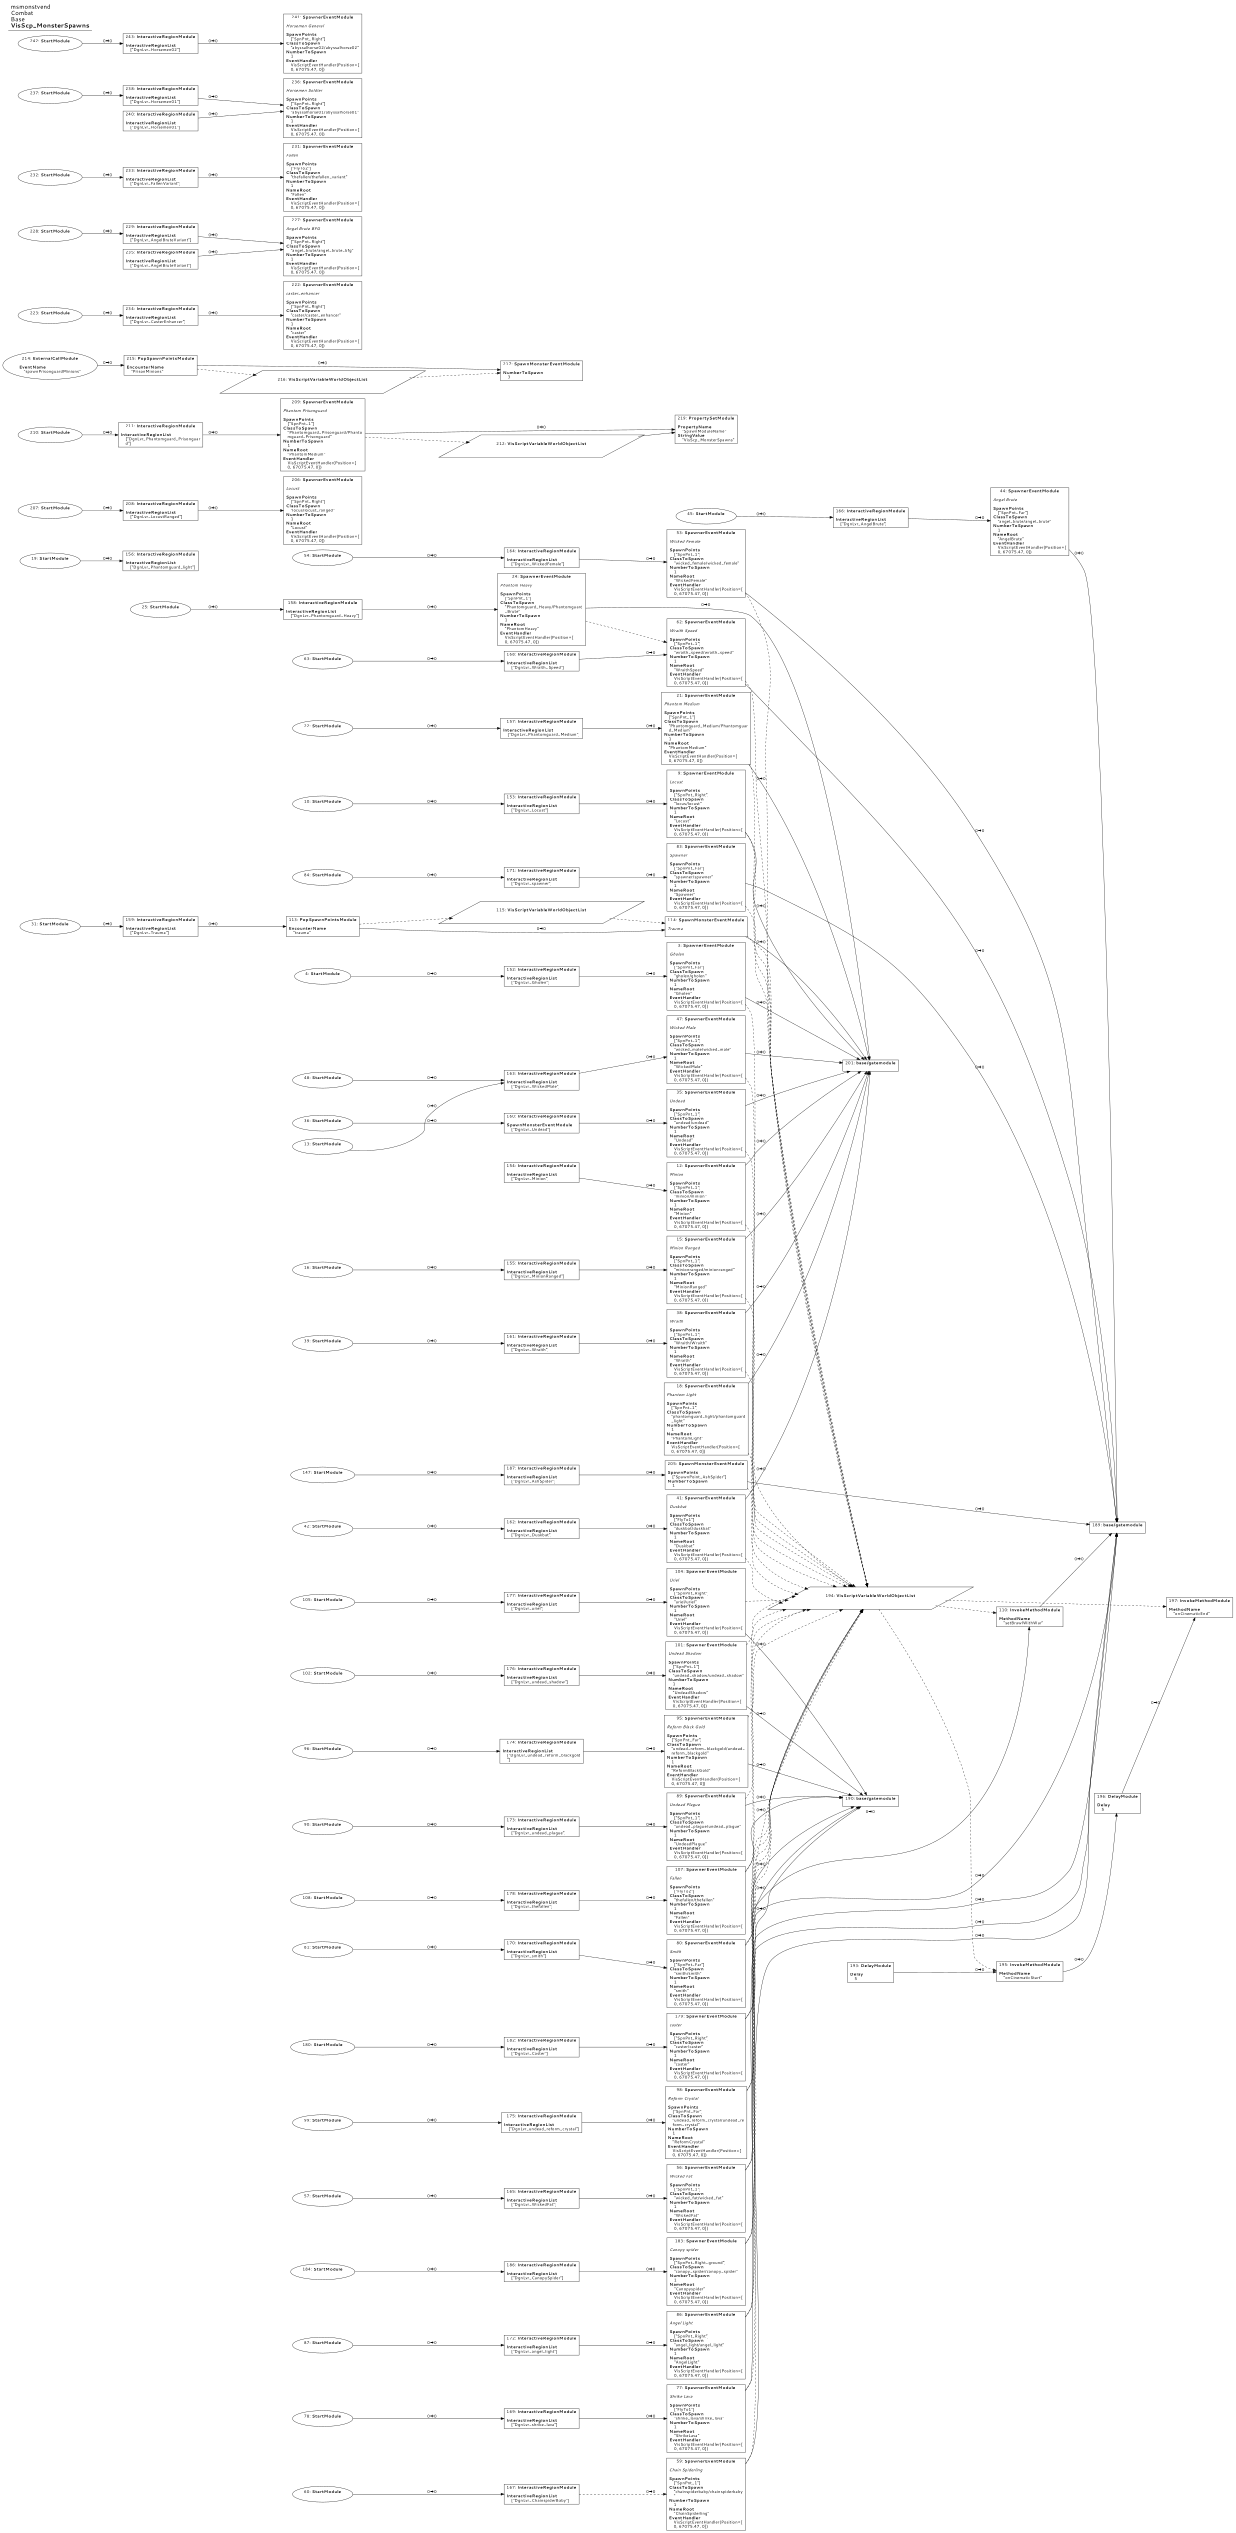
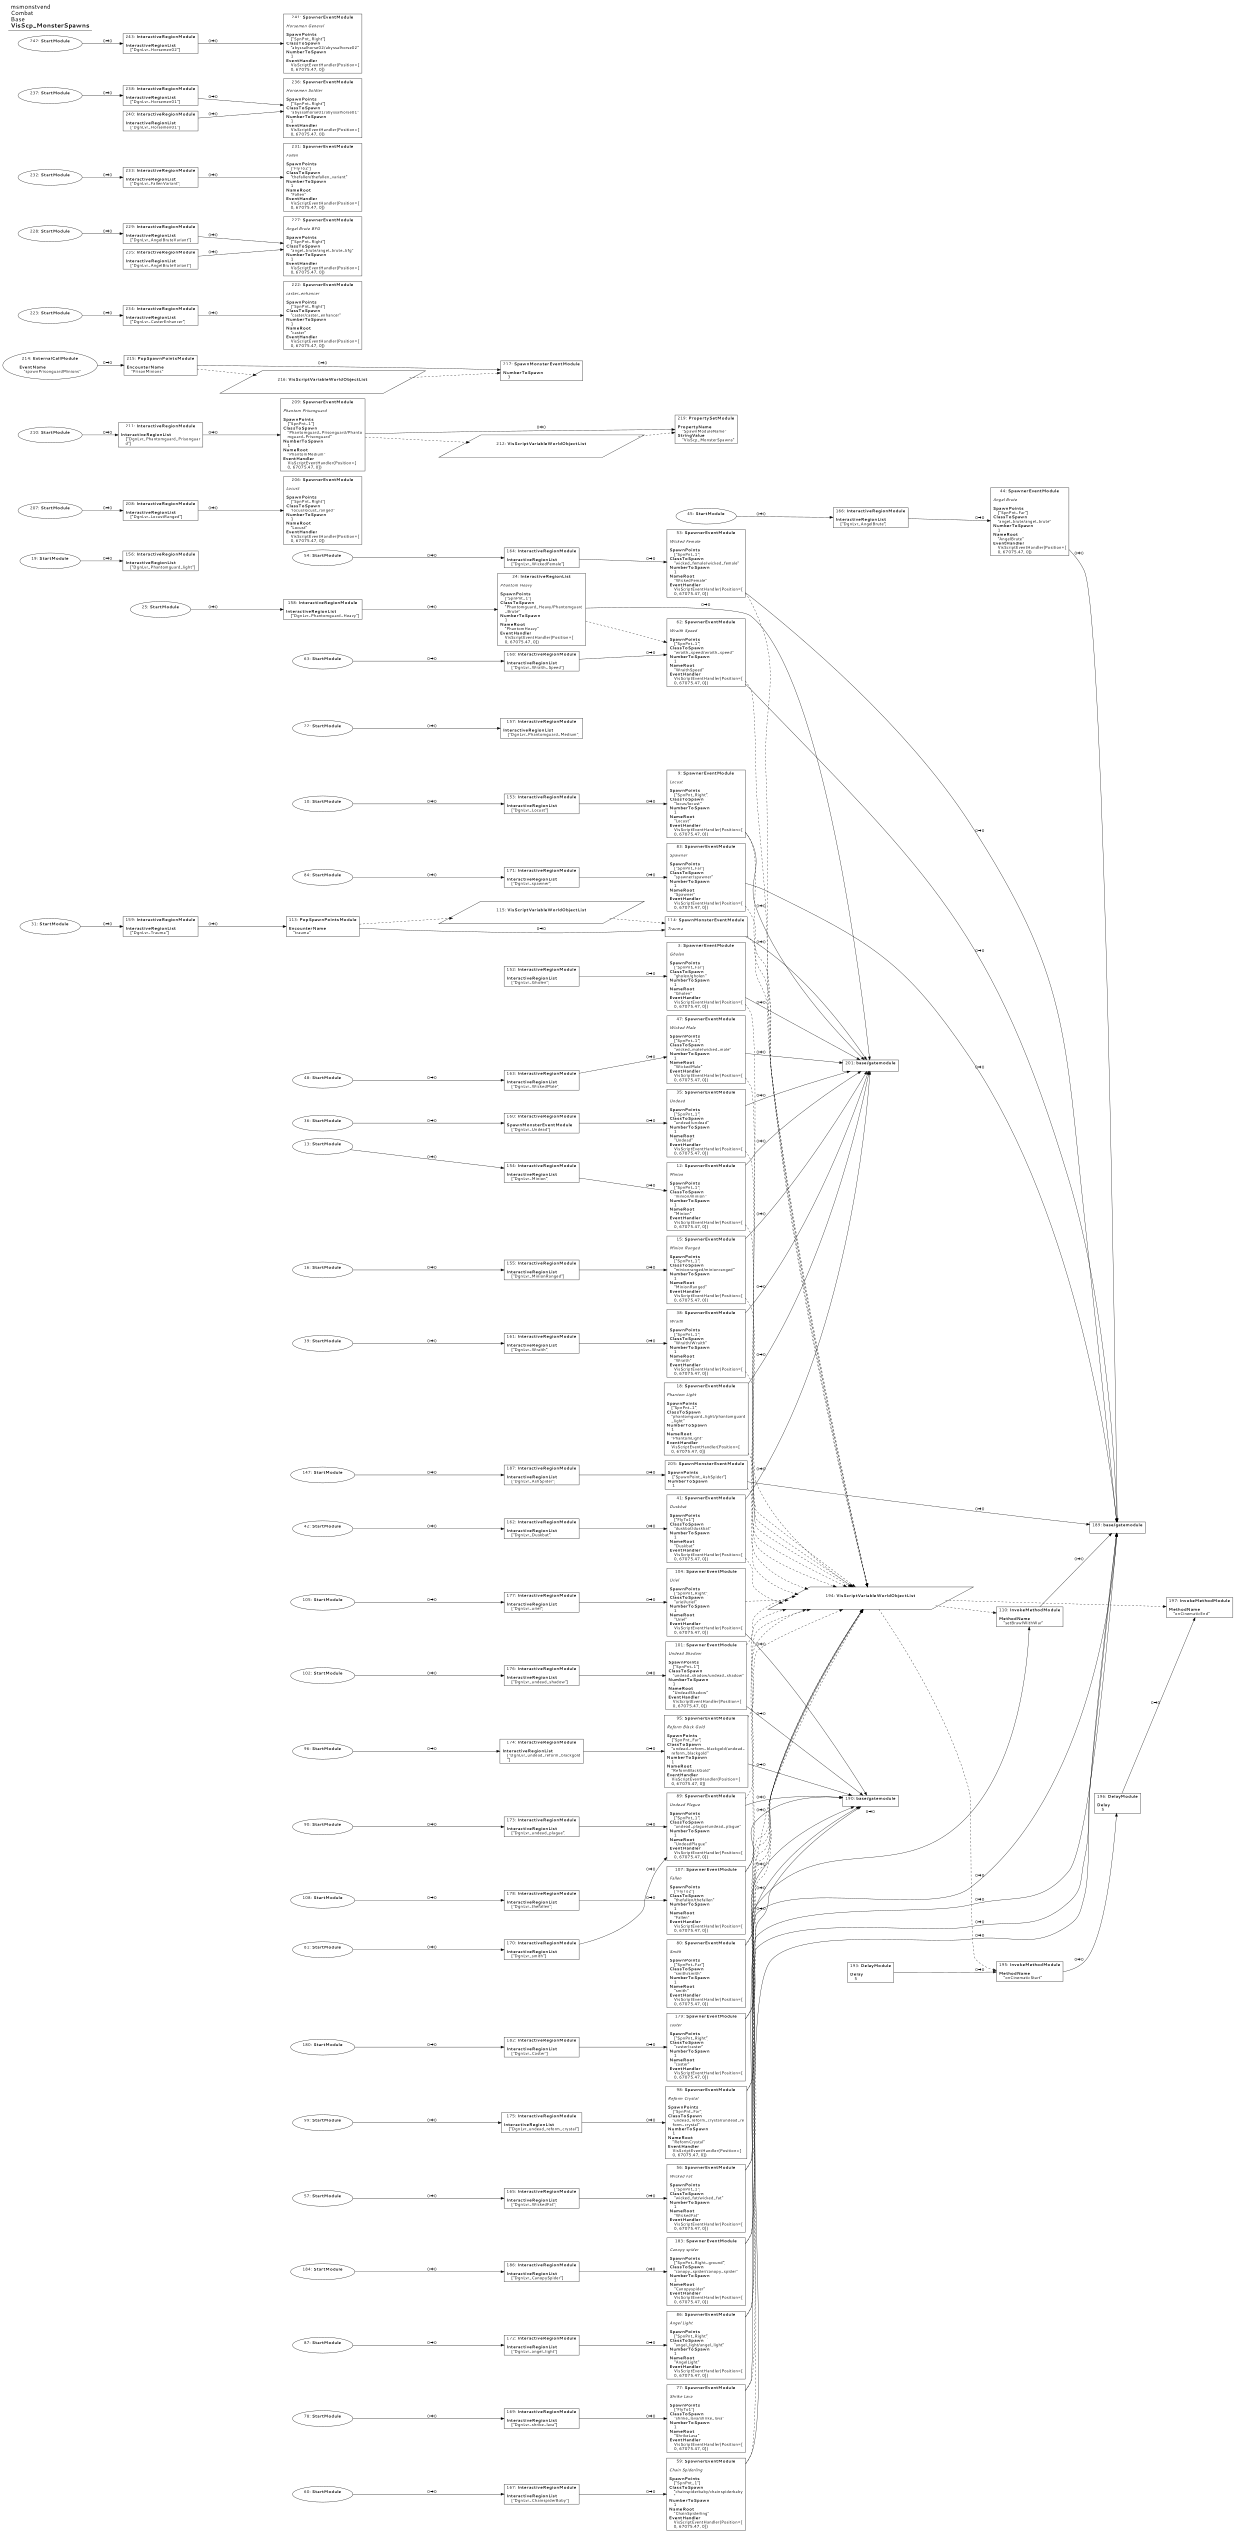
edge "212:" -> "219:": style solid -> dashed
node "24:": text "SpawnerEventModule" -> "InteractiveRegionList"
node "21:": removed
node "4:": removed
edge "13:" -> "163:": now "13:" -> "154:"
edge "170:" -> "80:": now "170:" -> "89:"
edge "167:" -> "59:": style dashed -> solid
